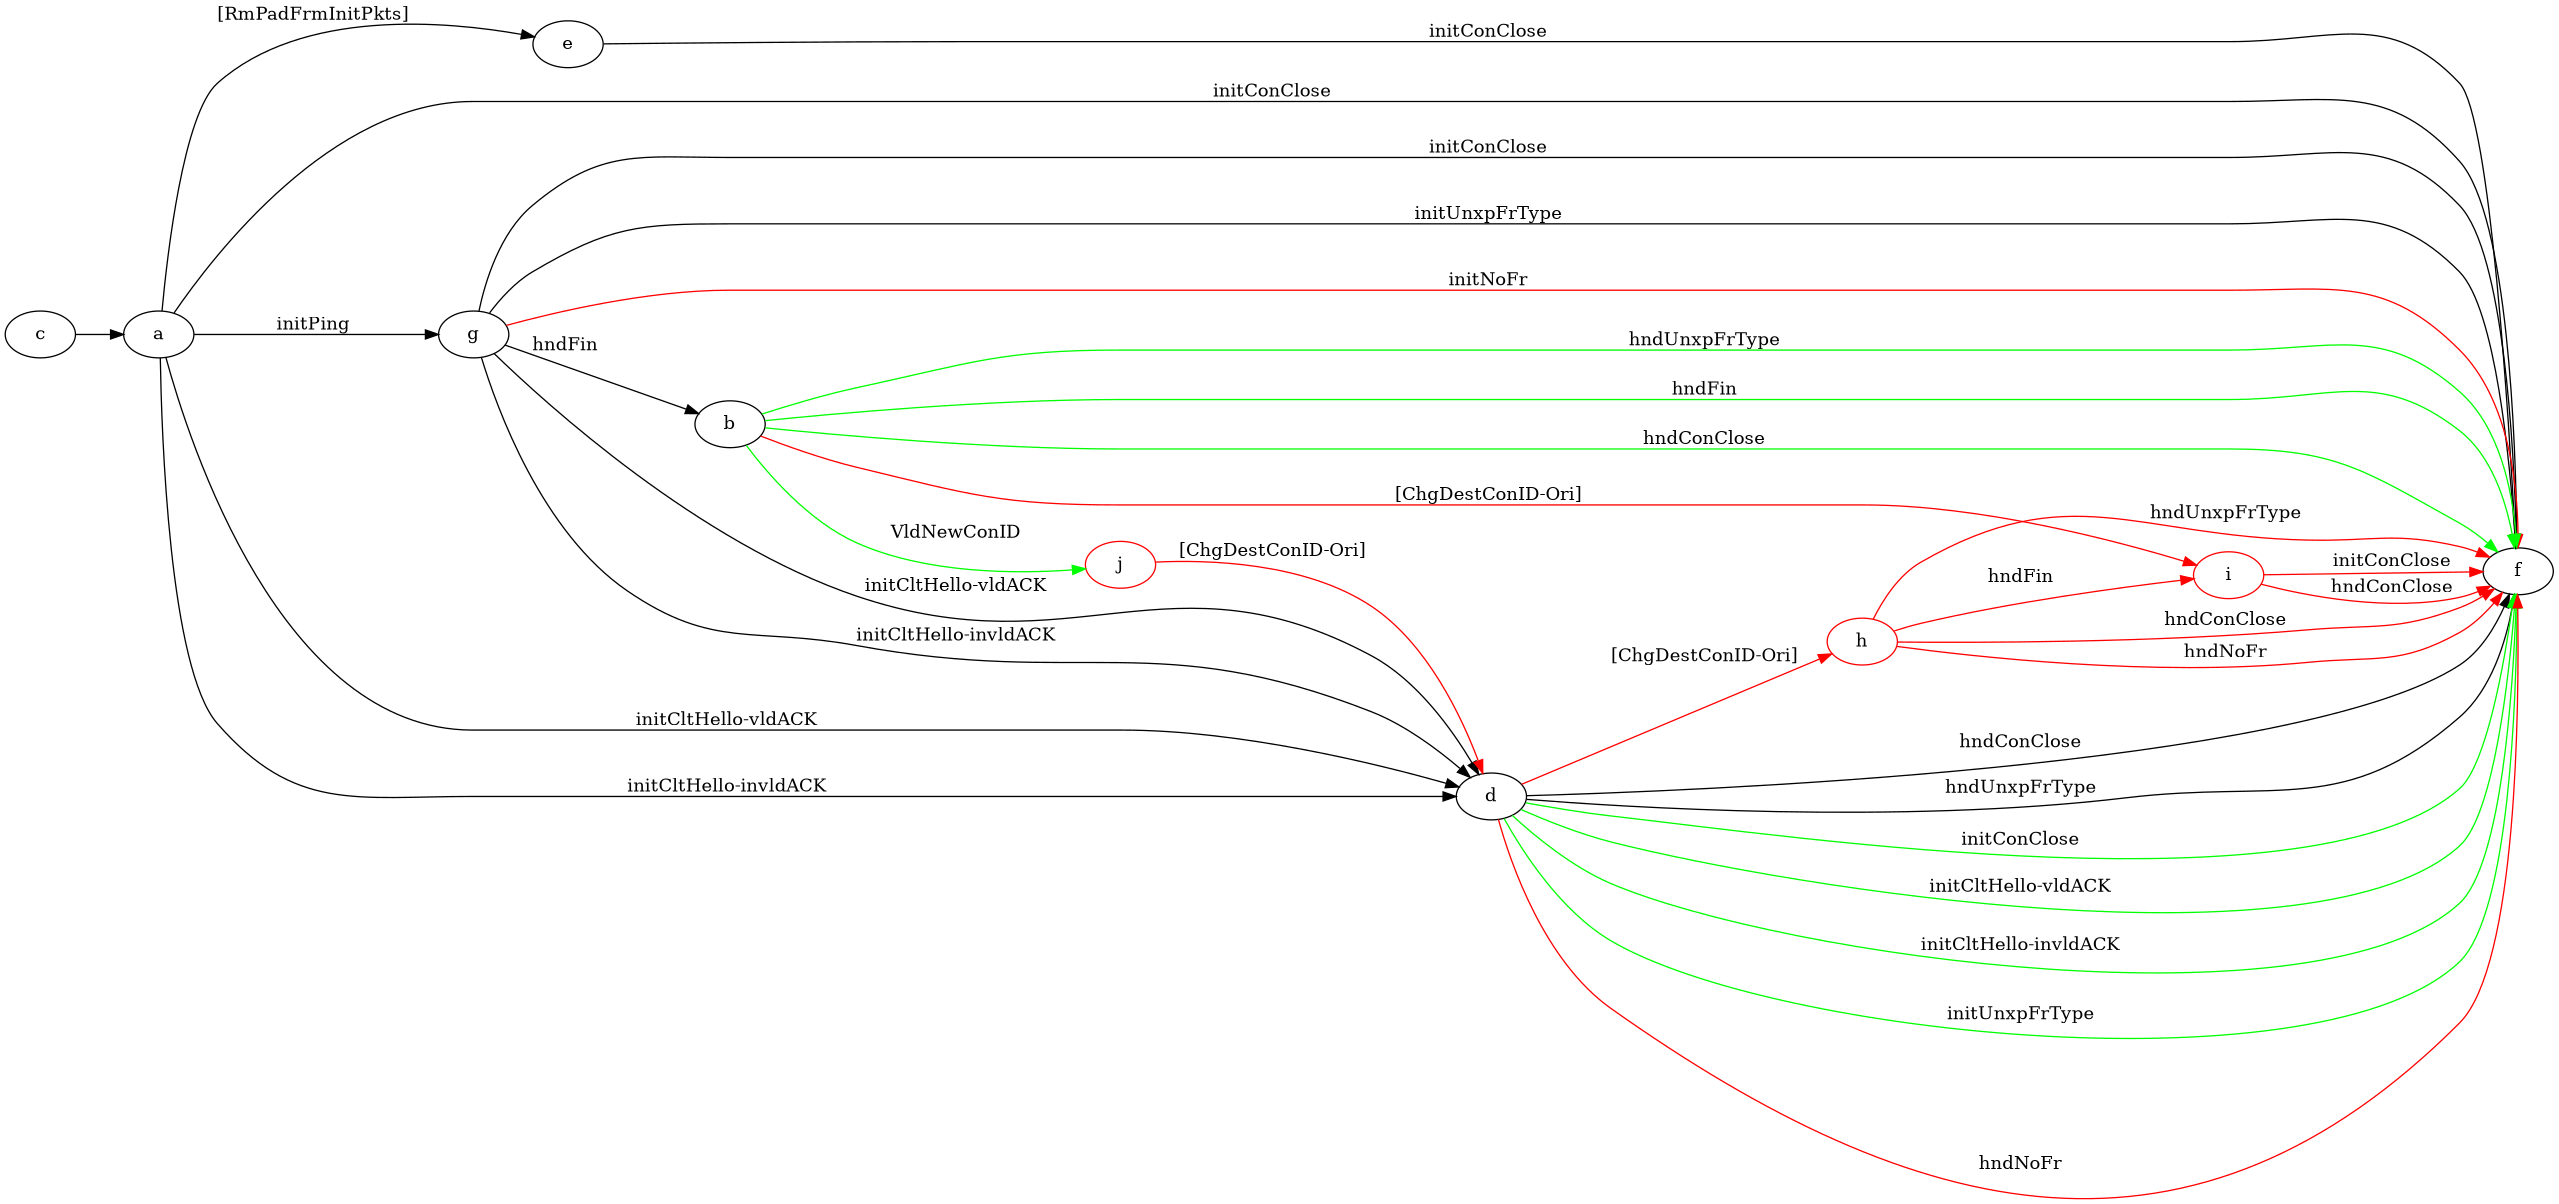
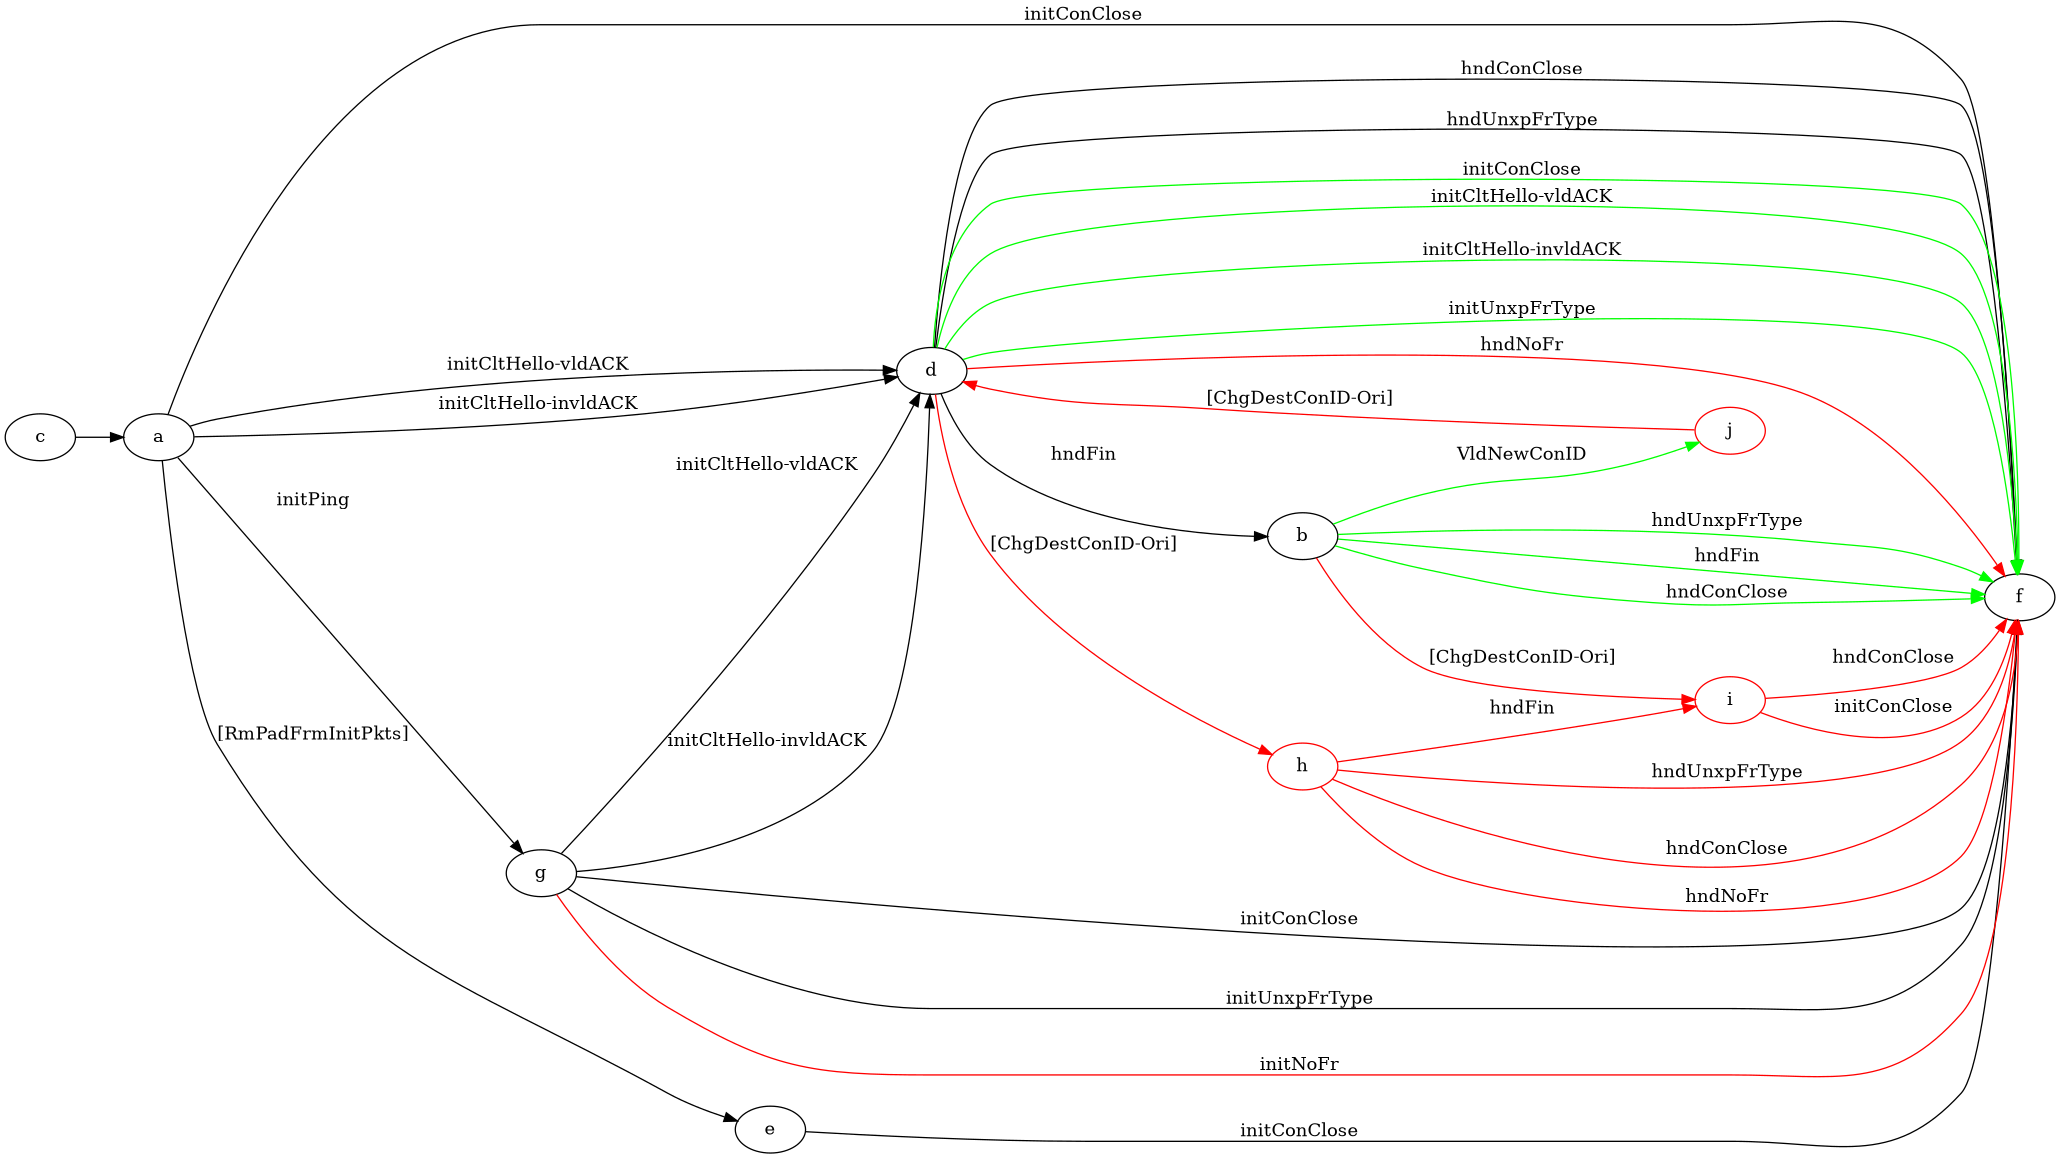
edge "g" -> "b": now "d" -> "b"
